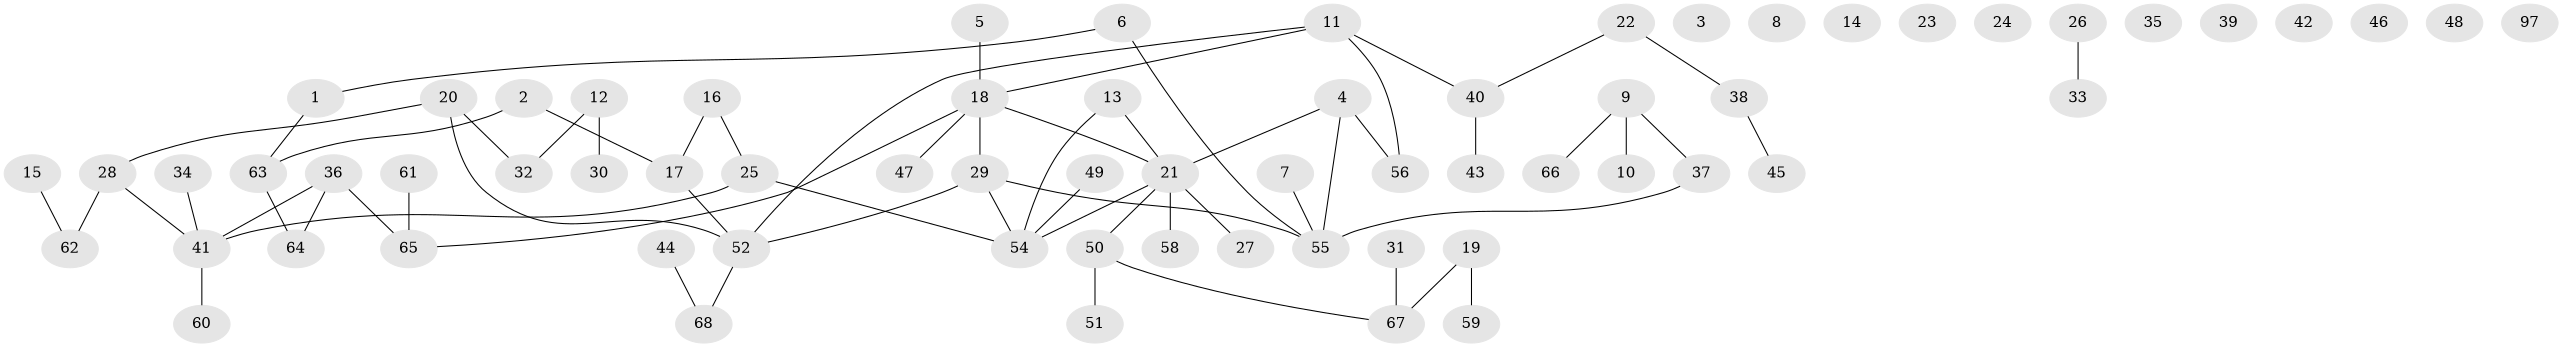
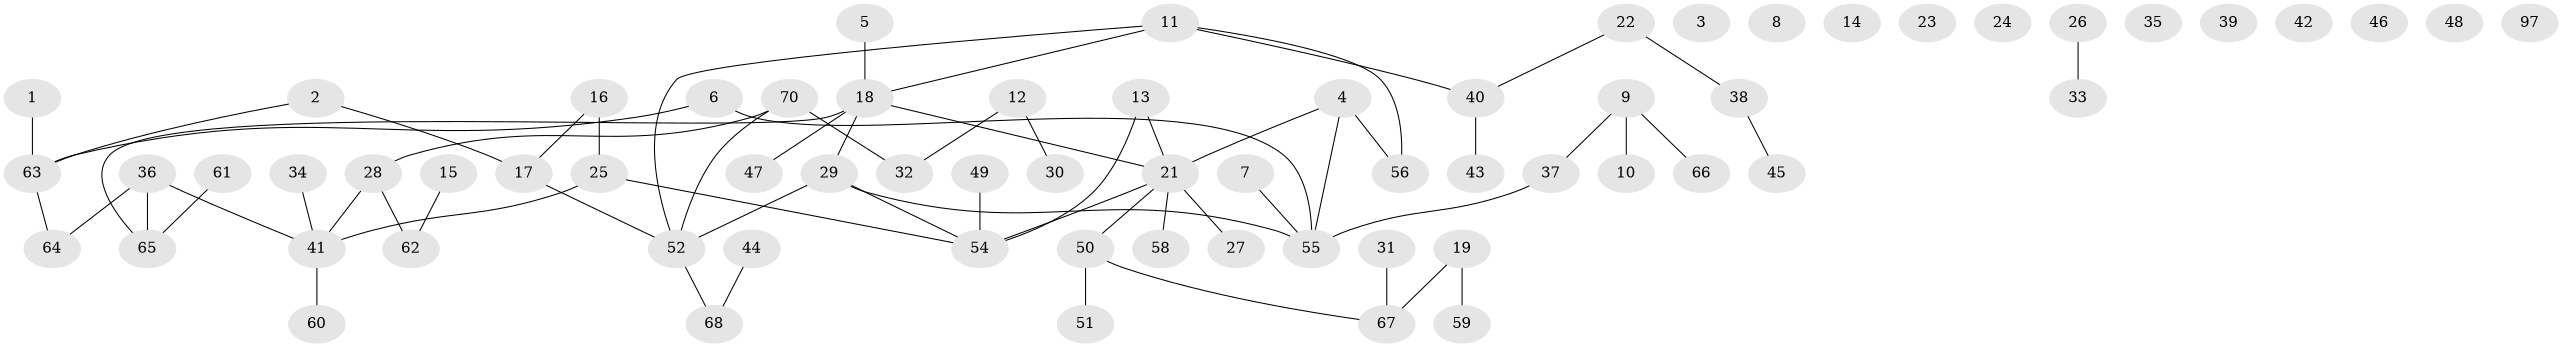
edge "6" -- "1": now "6" -- "63"
node "20": label "20" -> "70"
